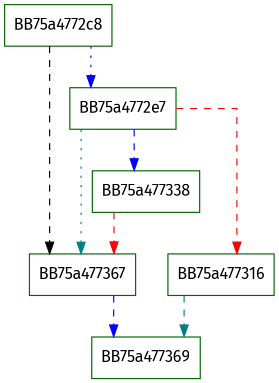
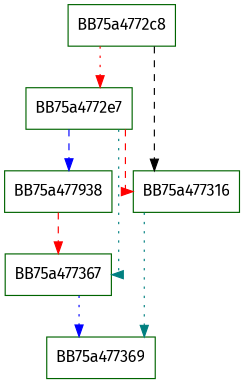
edge "BB75a4772c8" -> "BB75a4772e7": color blue -> red
edge "BB75a4772c8" -> "BB75a477367": now "BB75a4772c8" -> "BB75a477316"
node "BB75a477338": label "BB75a477338" -> "BB75a477938"
edge "BB75a477367" -> "BB75a477369": style dashed -> dotted
edge "BB75a477316" -> "BB75a477369": style dashed -> dotted
